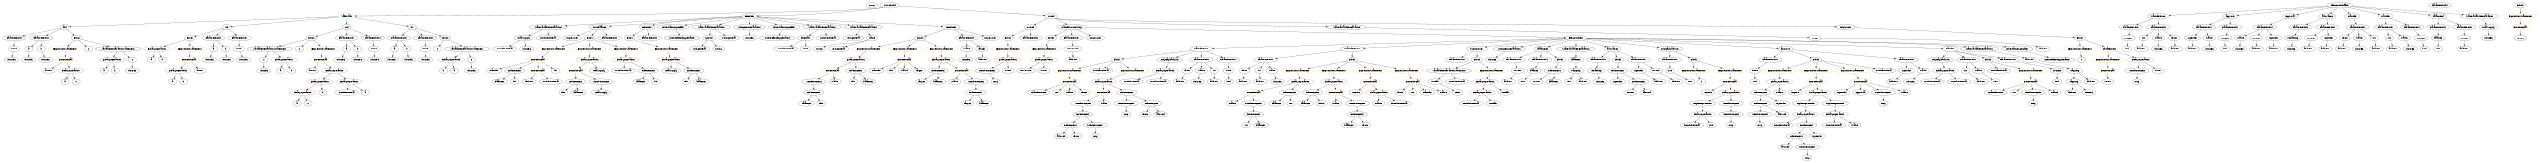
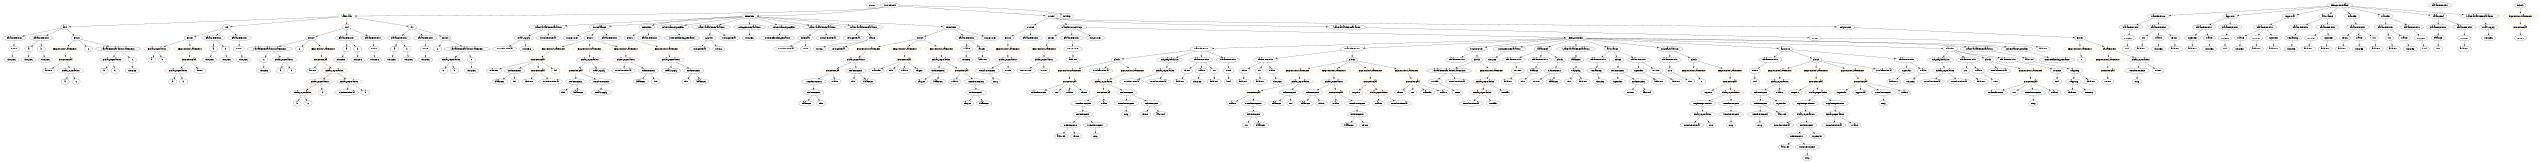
node "solidity": added
